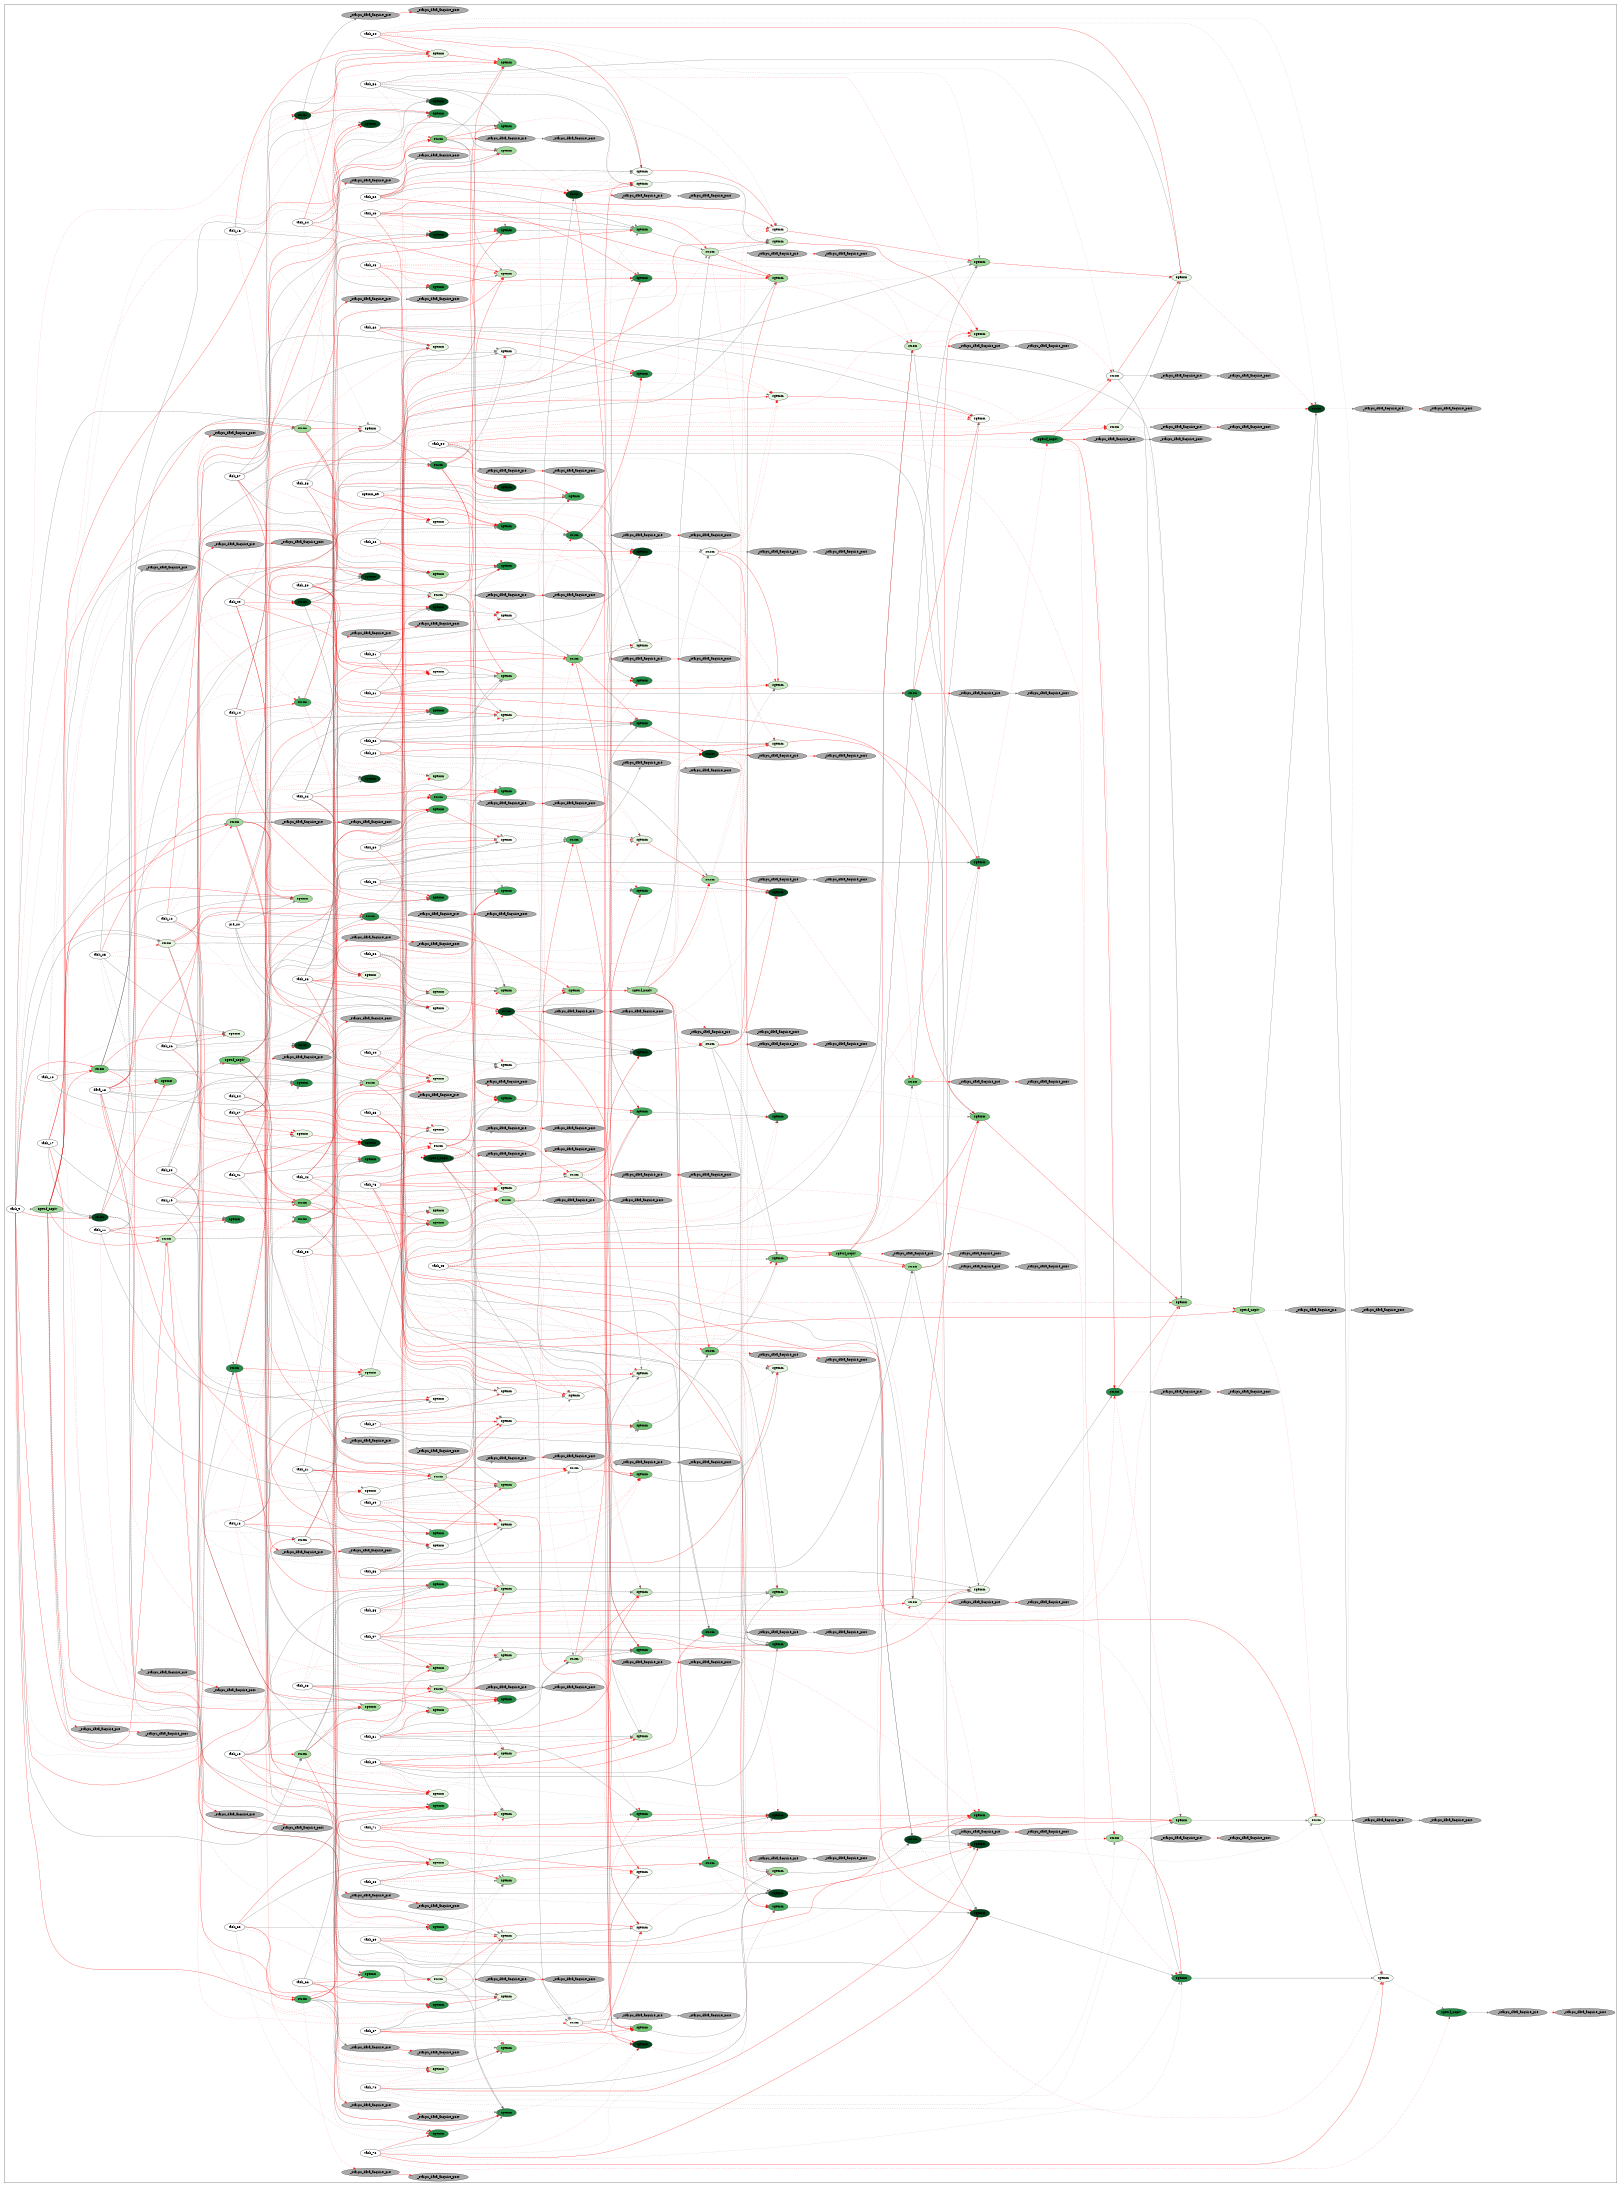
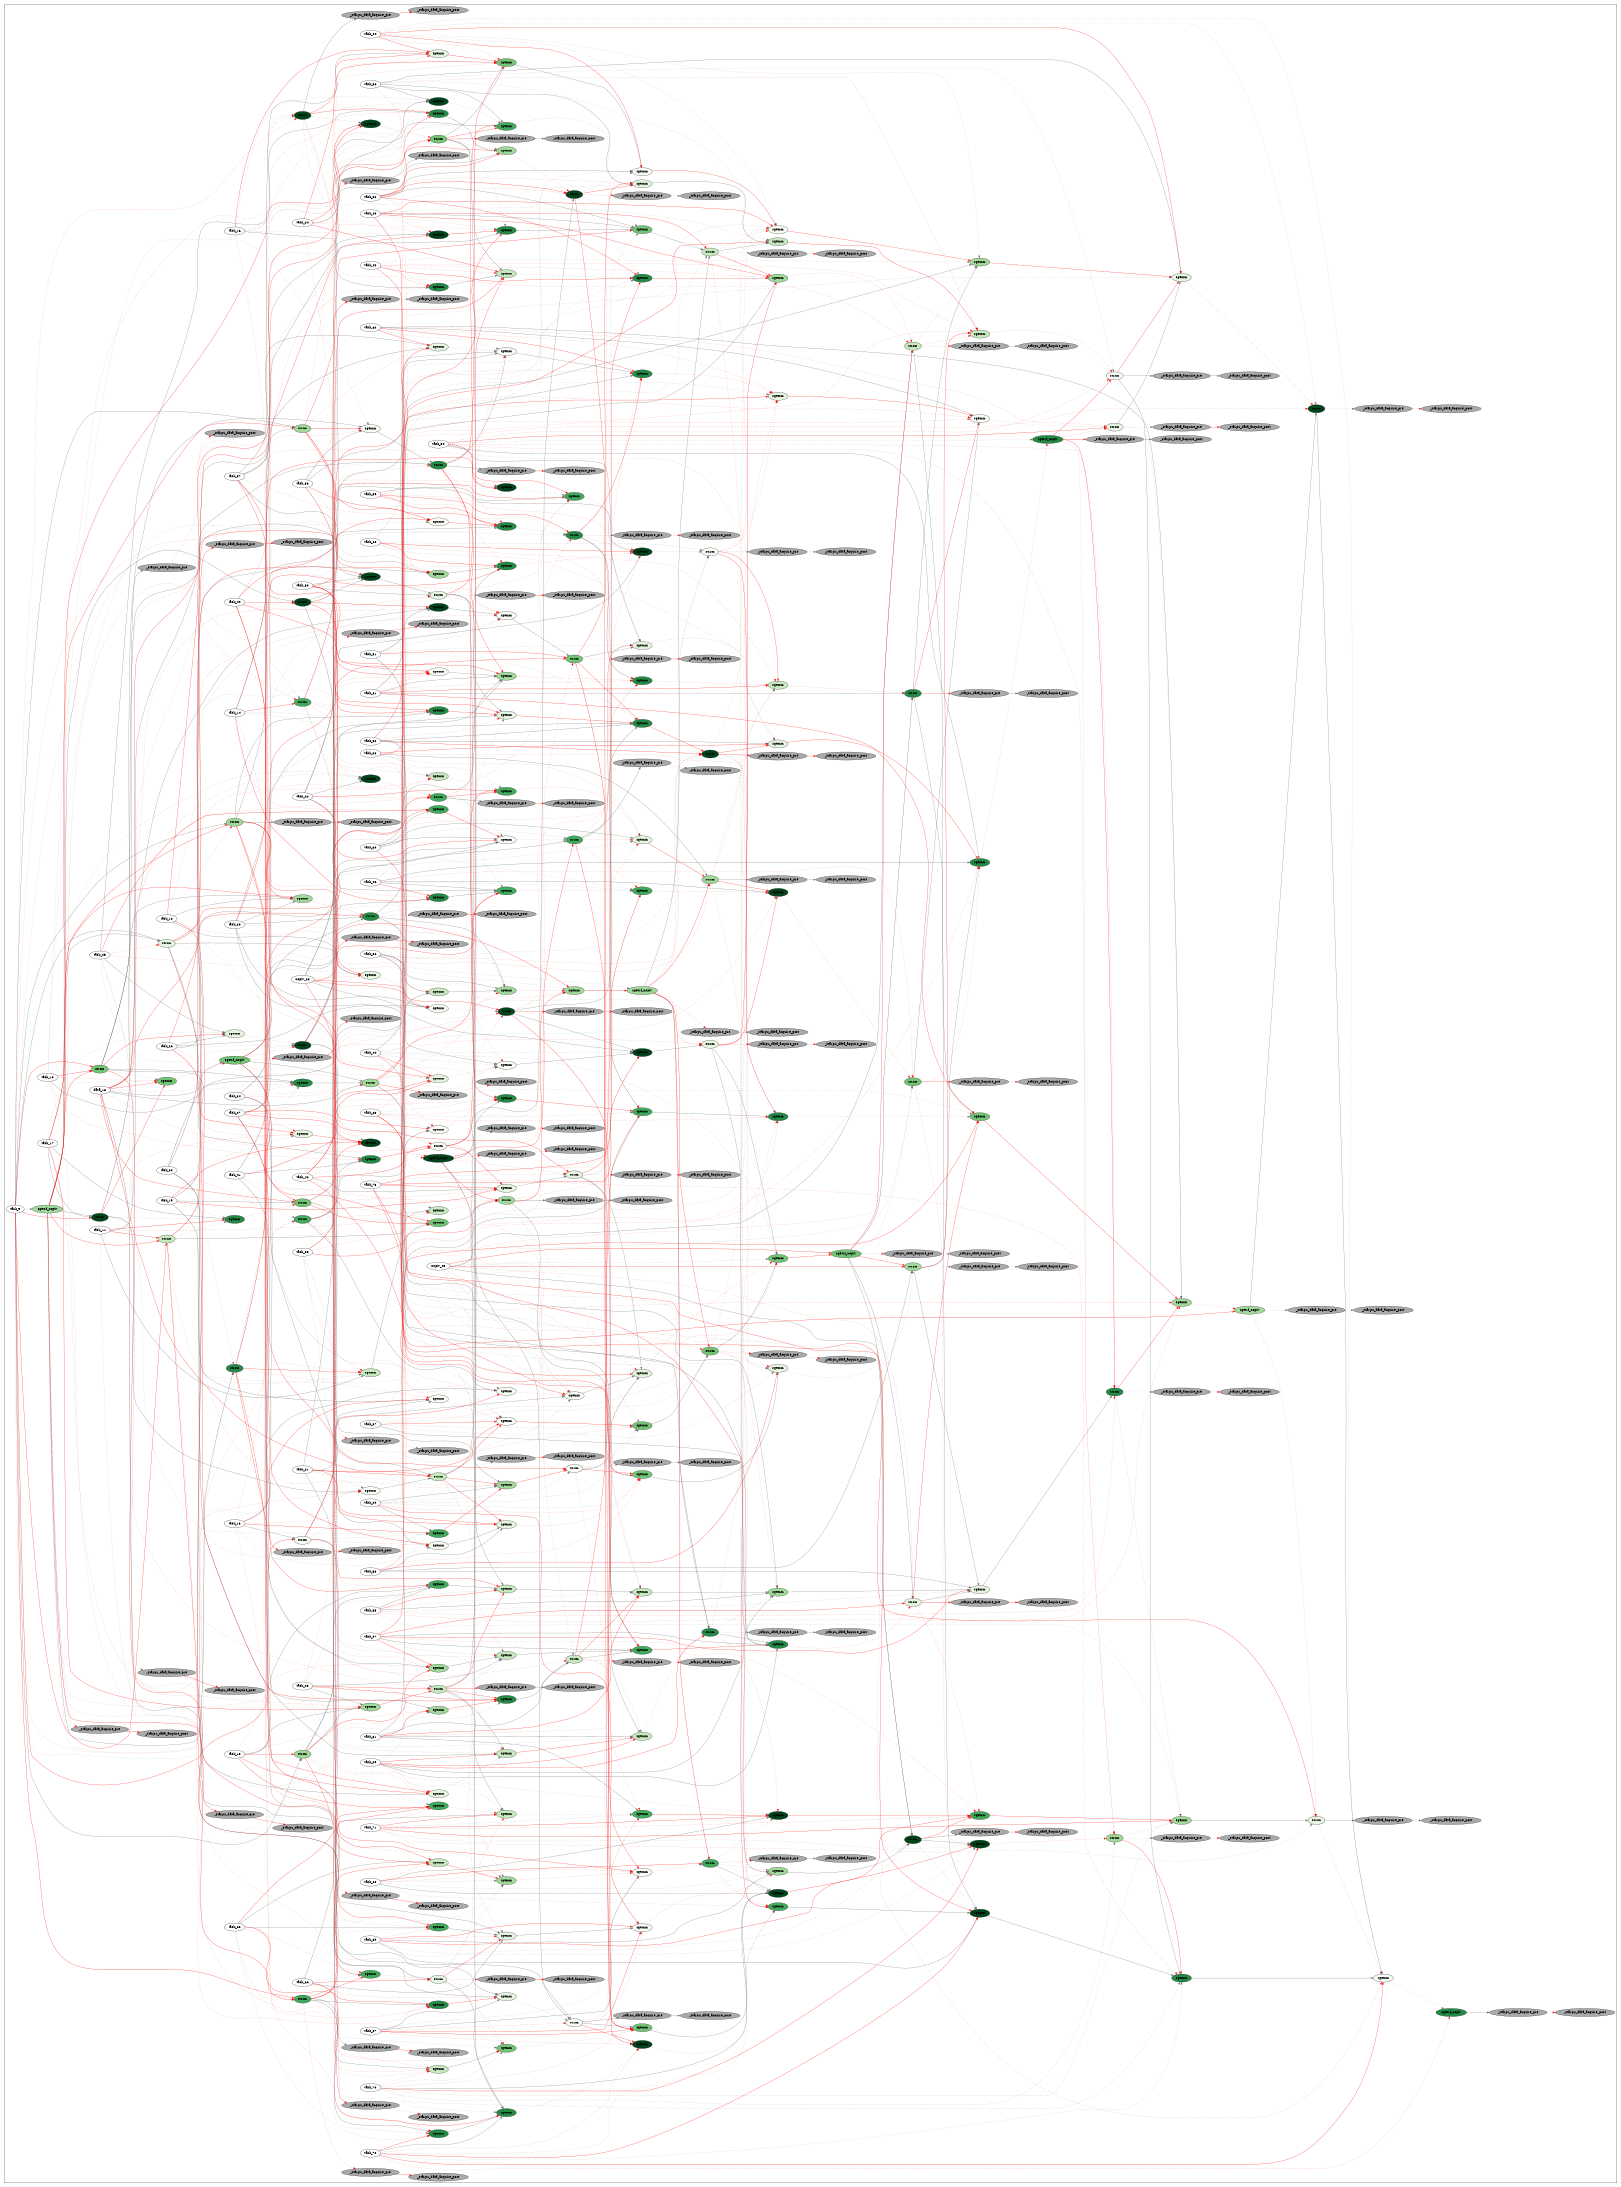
node "sgemm_59": label "sgemm_59" -> "task_59"
node "pre_20": label "pre_20" -> "task_20"
node "task_28": label "task_28" -> "nopiv_28"
node "task_45": label "task_45" -> "nopiv_45"
